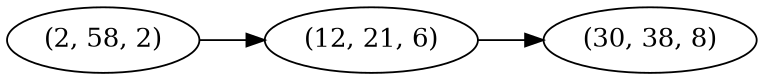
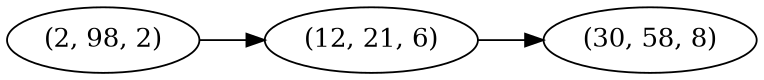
node "(2, 58, 2)": label "(2, 58, 2)" -> "(2, 98, 2)"
node "(30, 38, 8)": label "(30, 38, 8)" -> "(30, 58, 8)"
